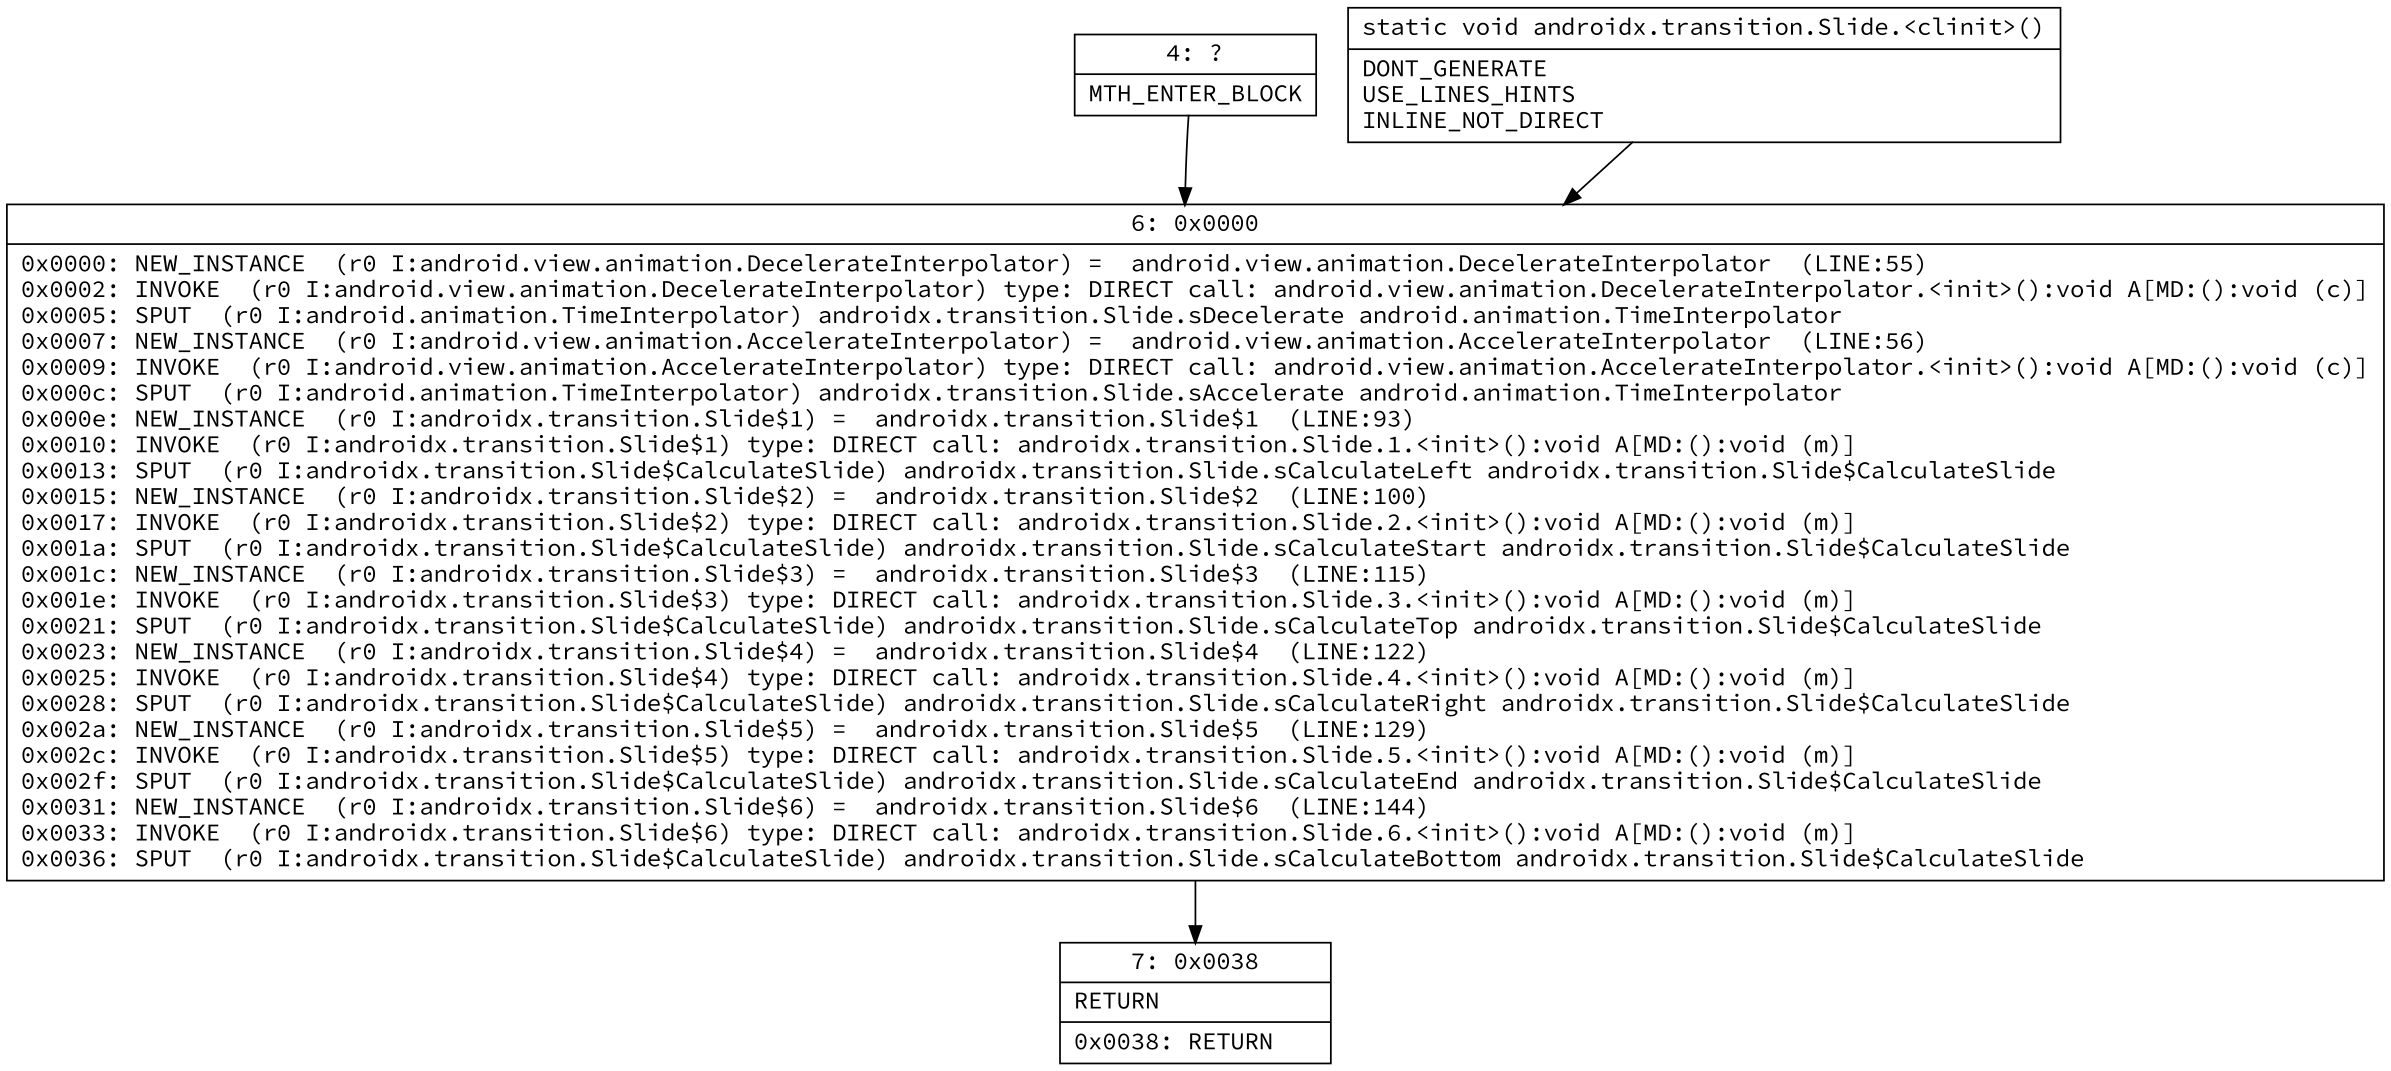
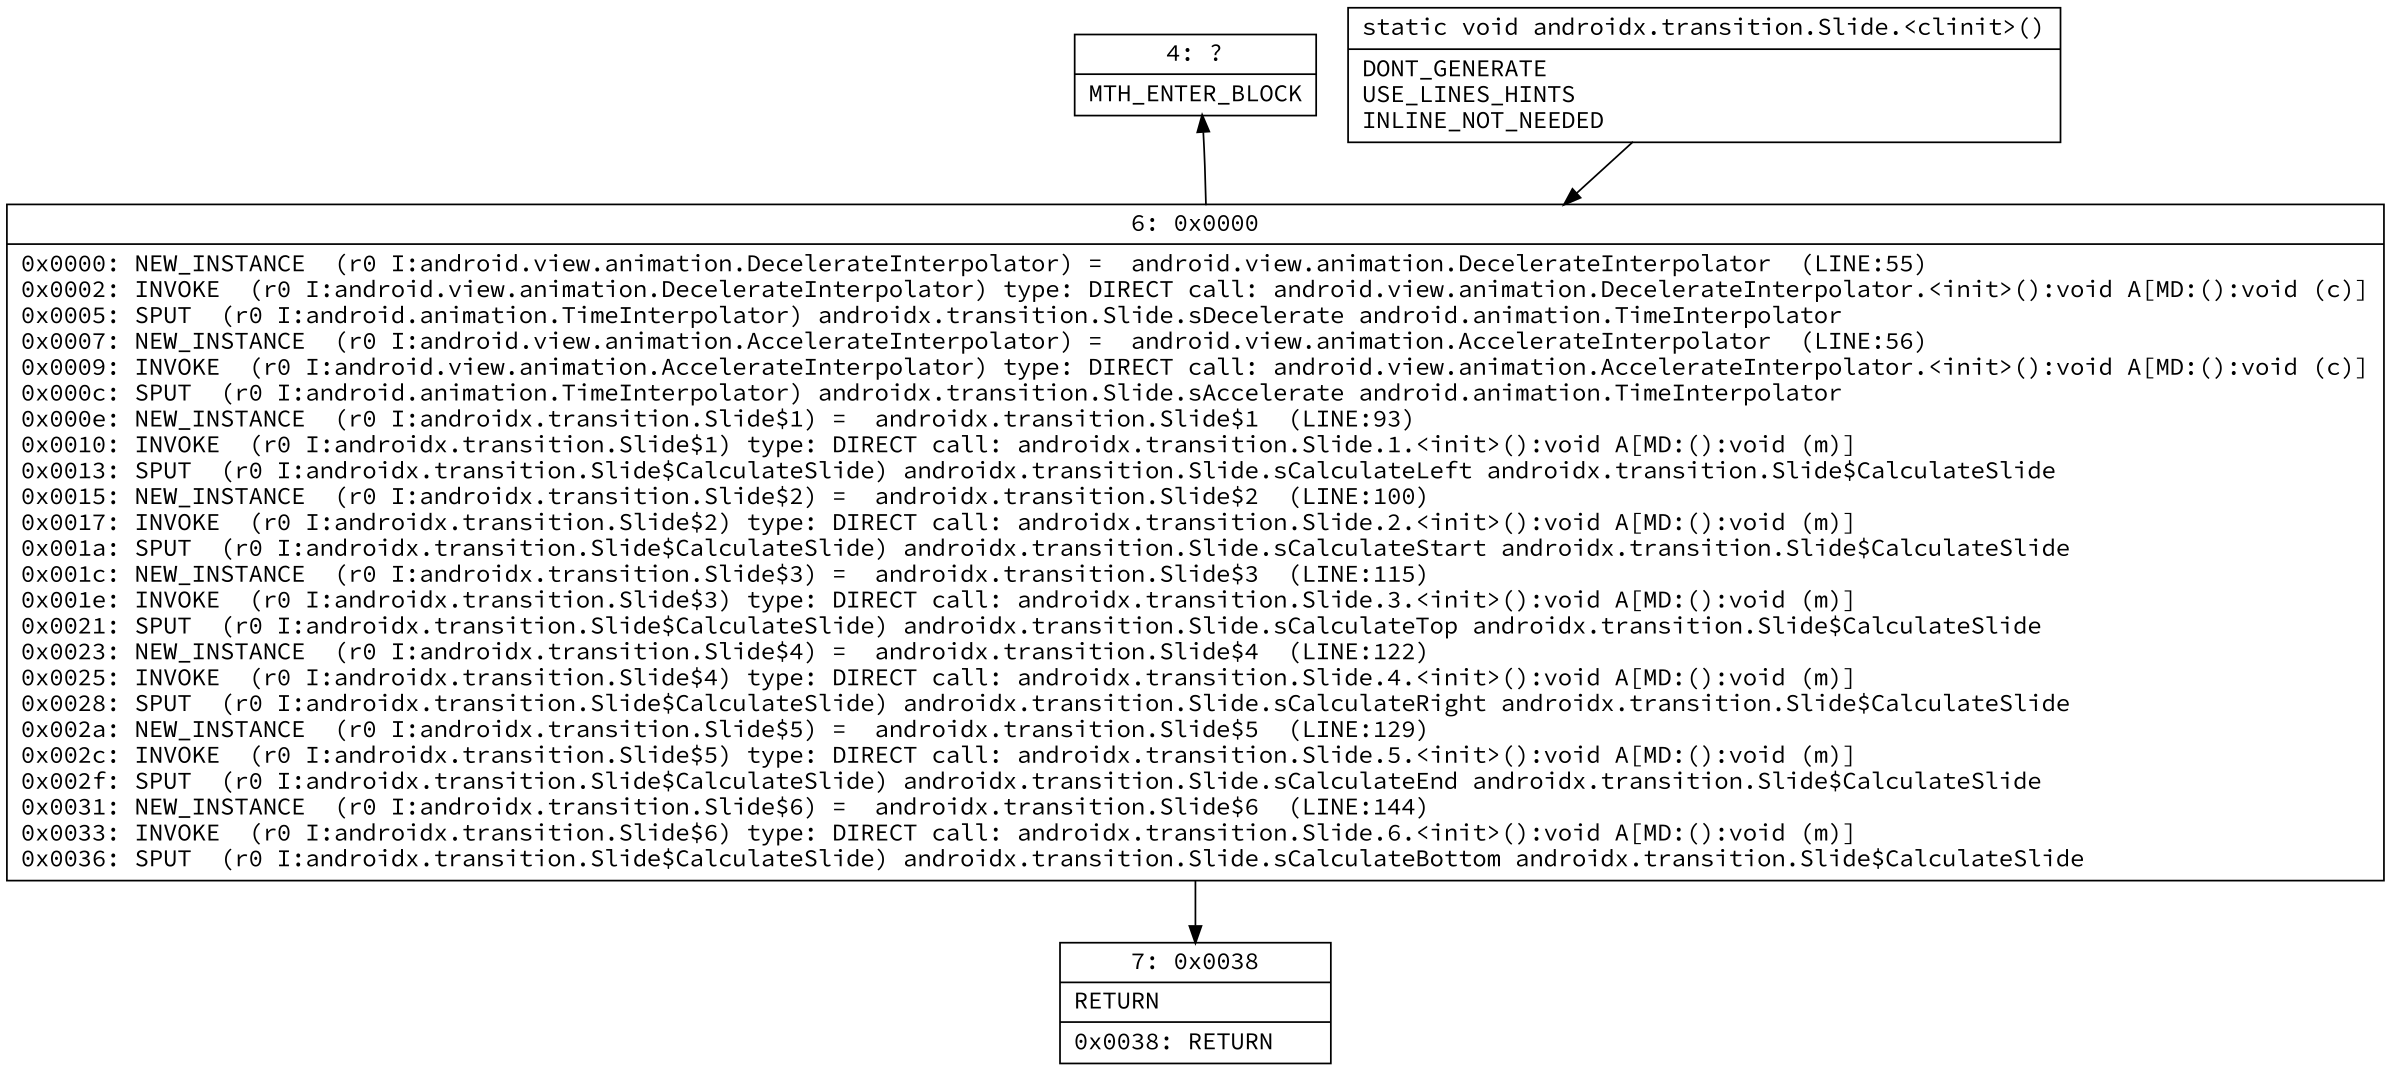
node "static void androidx.transition.Slide.<clinit>()": text "INLINE_NOT_DIRECT" -> "INLINE_NOT_NEEDED"
edge "4: ?" -> "6: 0x0000": reversed
